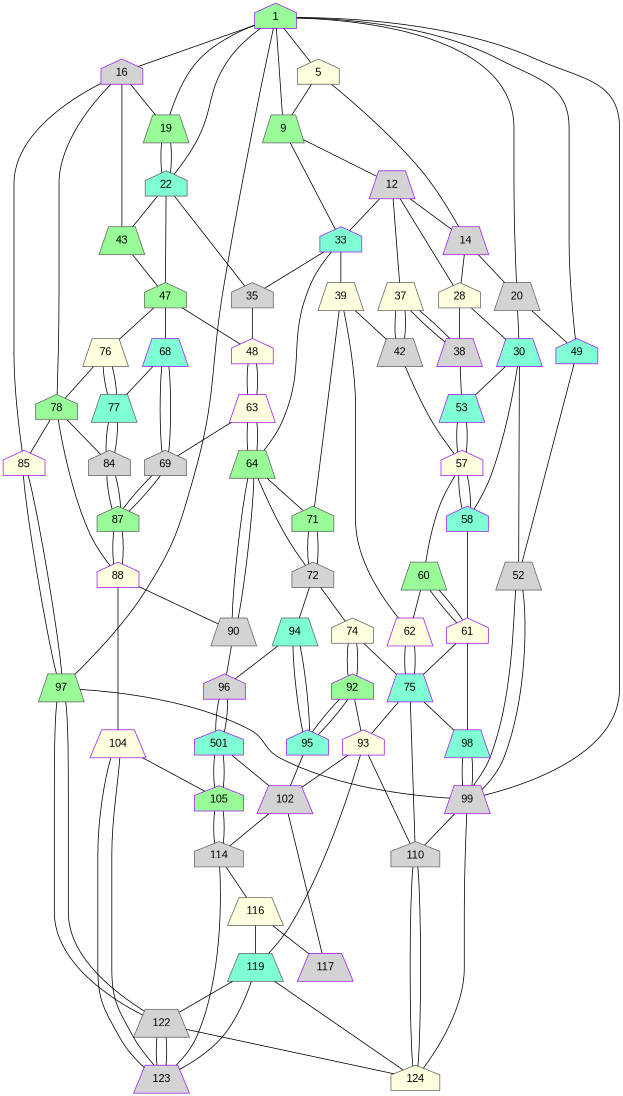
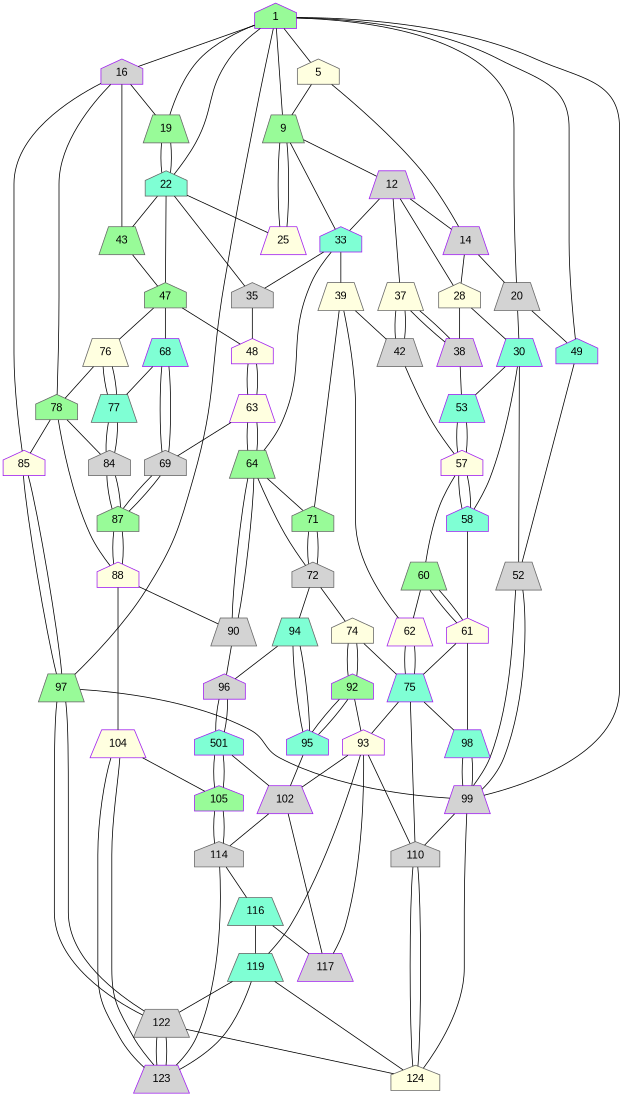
node "25": added
edge "93" -- "117": added
node "116": fillcolor lightyellow -> aquamarine
